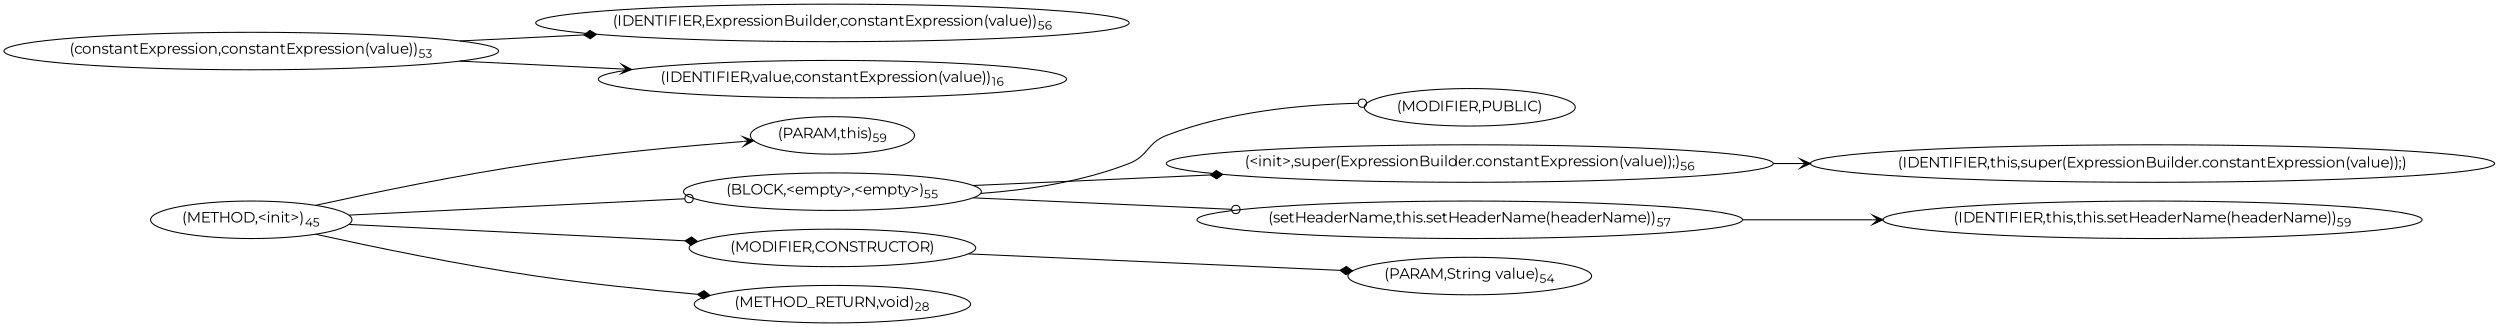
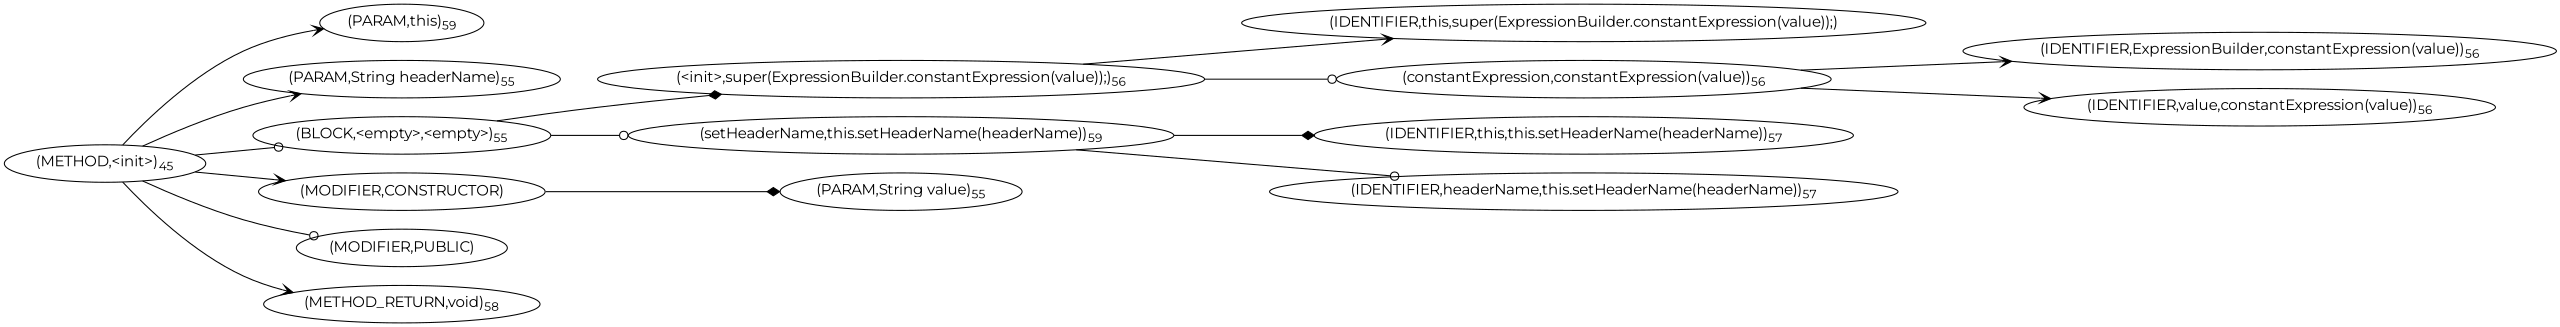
edge "(constantExpression,constantExpression(value))" -> "(IDENTIFIER,ExpressionBuilder,constantExpression(value))": arrowhead diamond -> vee
node "(constantExpression,constantExpression(value))": text "53" -> "56"
node "(IDENTIFIER,value,constantExpression(value))": text "16" -> "56"
node "(PARAM,String headerName)": added
edge "(<init>,super(ExpressionBuilder.constantExpression(value));)" -> "(constantExpression,constantExpression(value))": added
edge "(BLOCK,<empty>,<empty>)" -> "(MODIFIER,PUBLIC)": now "(METHOD,<init>)" -> "(MODIFIER,PUBLIC)"
node "(IDENTIFIER,headerName,this.setHeaderName(headerName))": added
node "(setHeaderName,this.setHeaderName(headerName))": text "57" -> "59"
node "(IDENTIFIER,this,this.setHeaderName(headerName))": text "59" -> "57"
edge "(setHeaderName,this.setHeaderName(headerName))" -> "(IDENTIFIER,this,this.setHeaderName(headerName))": arrowhead vee -> diamond
edge "(METHOD,<init>)" -> "(MODIFIER,CONSTRUCTOR)": arrowhead diamond -> vee
edge "(METHOD,<init>)" -> "(METHOD_RETURN,void)": arrowhead diamond -> vee
node "(PARAM,String value)": text "54" -> "55"
node "(METHOD_RETURN,void)": text "28" -> "58"
